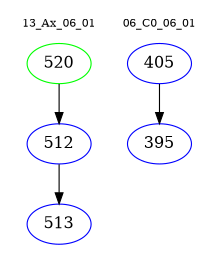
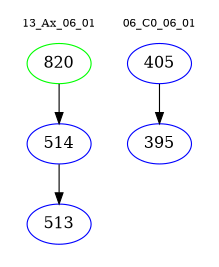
node "520": label "520" -> "820"
node "512": label "512" -> "514"
